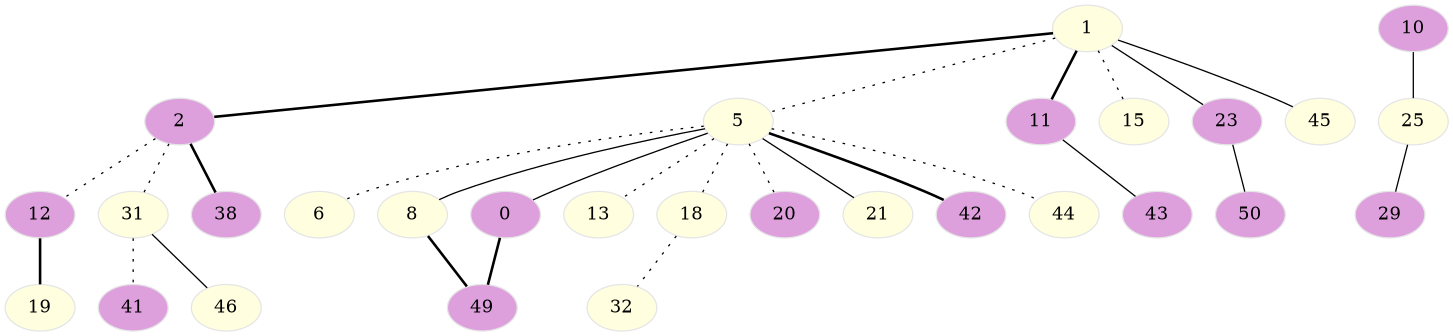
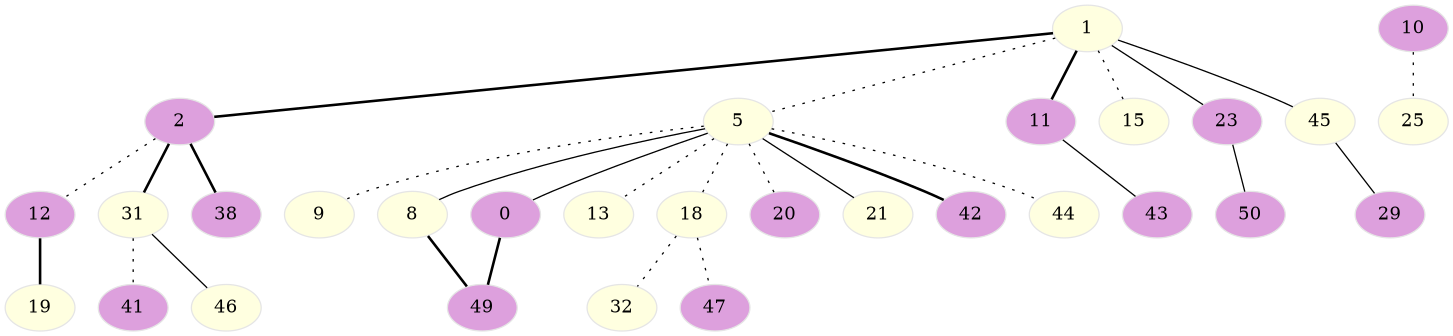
edge "10" -- "25": style solid -> dotted
edge "2" -- "31": style dotted -> bold
edge "25" -- "29": now "45" -- "29"
node "6": label "6" -> "9"
node "47": added
